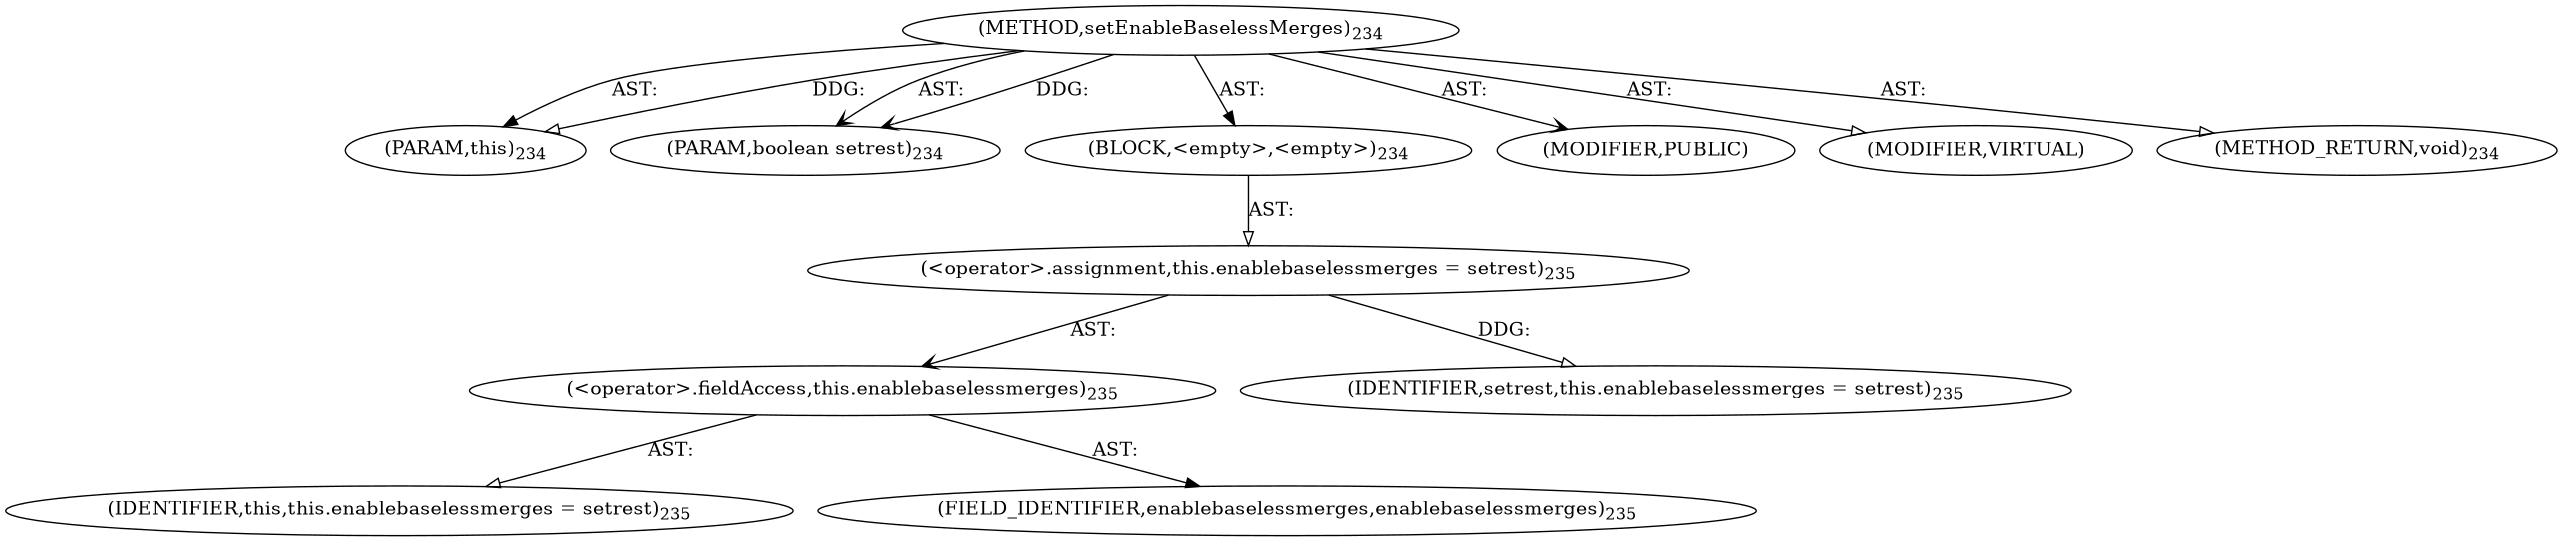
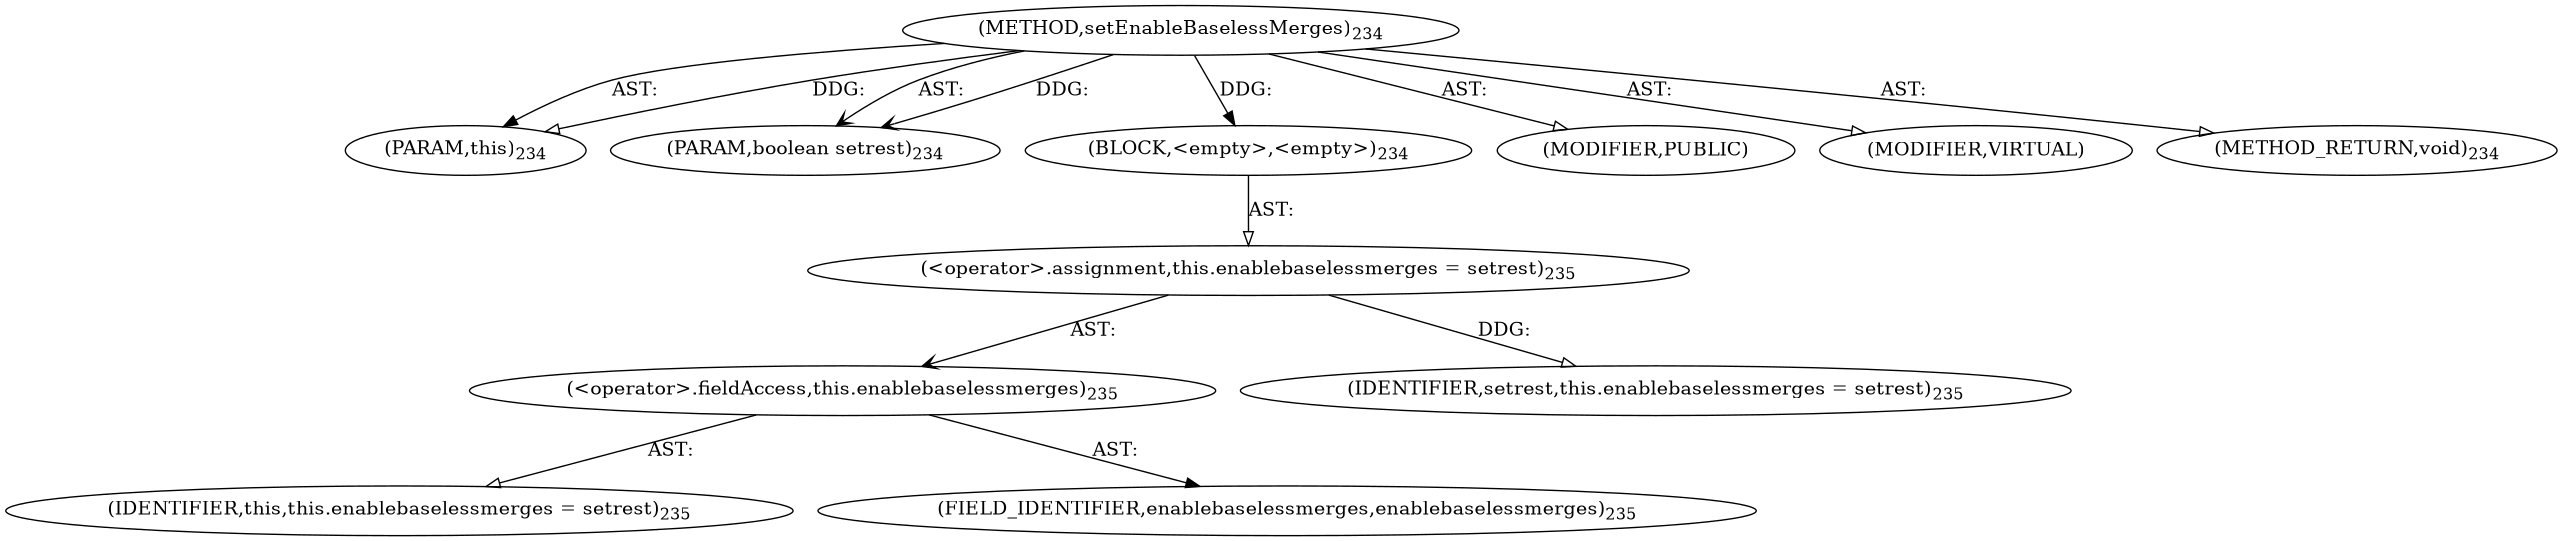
edge "(METHOD,setEnableBaselessMerges)" -> "(BLOCK,<empty>,<empty>)": label "AST: " -> "DDG: "
edge "(METHOD,setEnableBaselessMerges)" -> "(MODIFIER,PUBLIC)": arrowhead vee -> onormal
